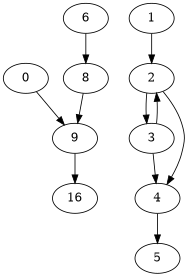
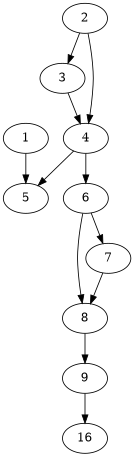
edge "1" -> "2": now "1" -> "5"
node "0": removed
edge "3" -> "2": removed
edge "4" -> "6": added
node "7": added
